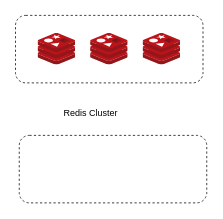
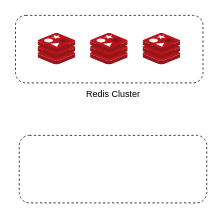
node "Redis Cluster": moved (90, 113) -> (113, 94)
